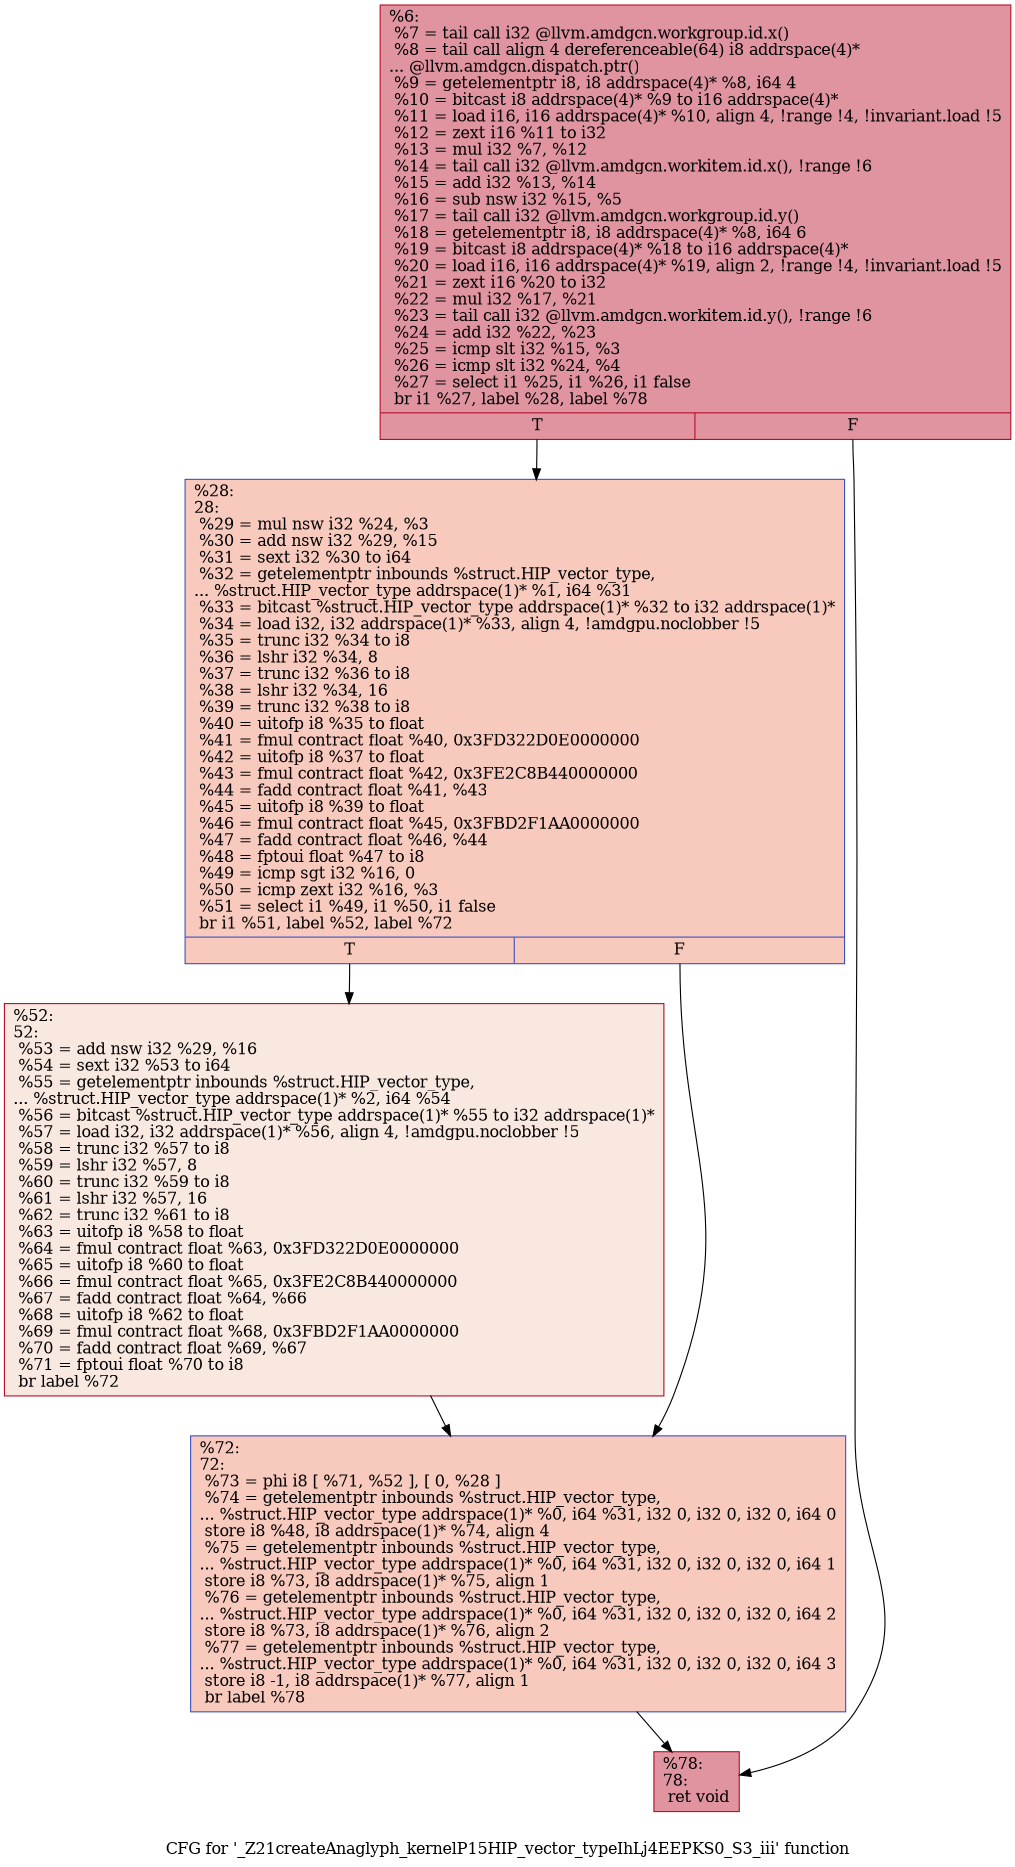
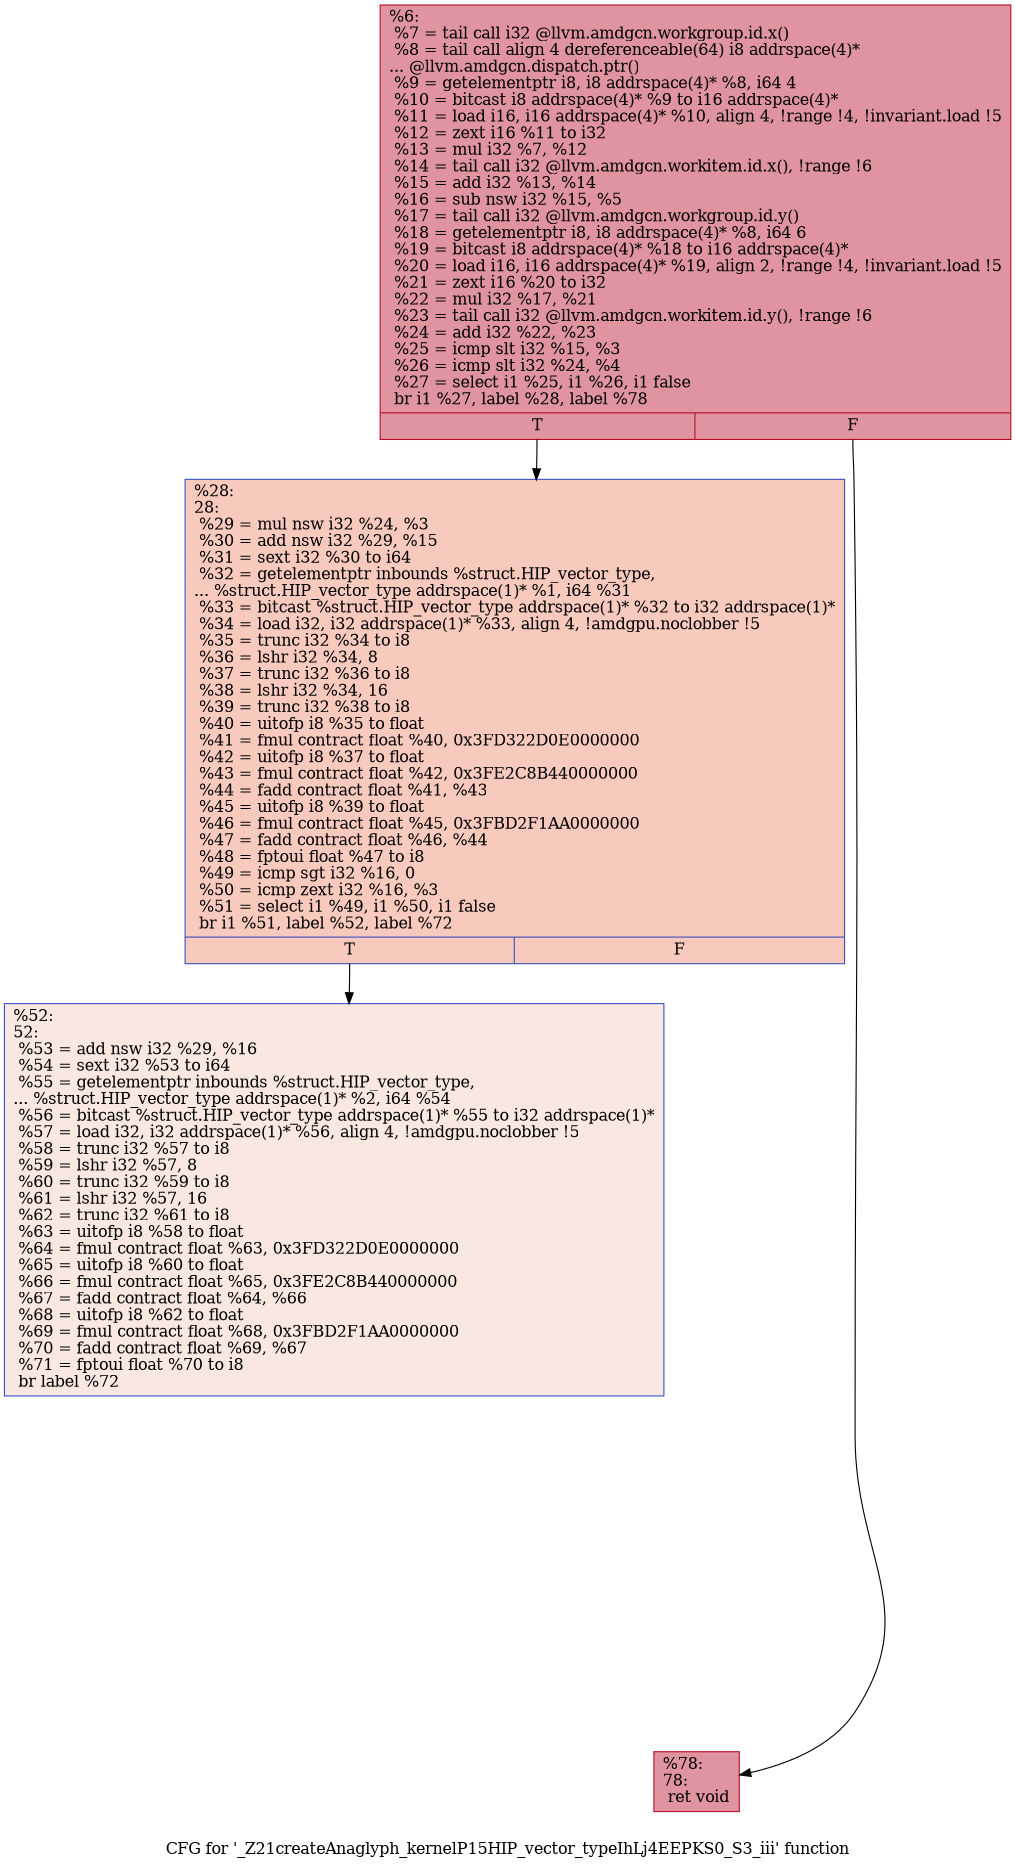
node "%52:": color #b70d28ff -> #3d50c3ff
node "%72:": removed
